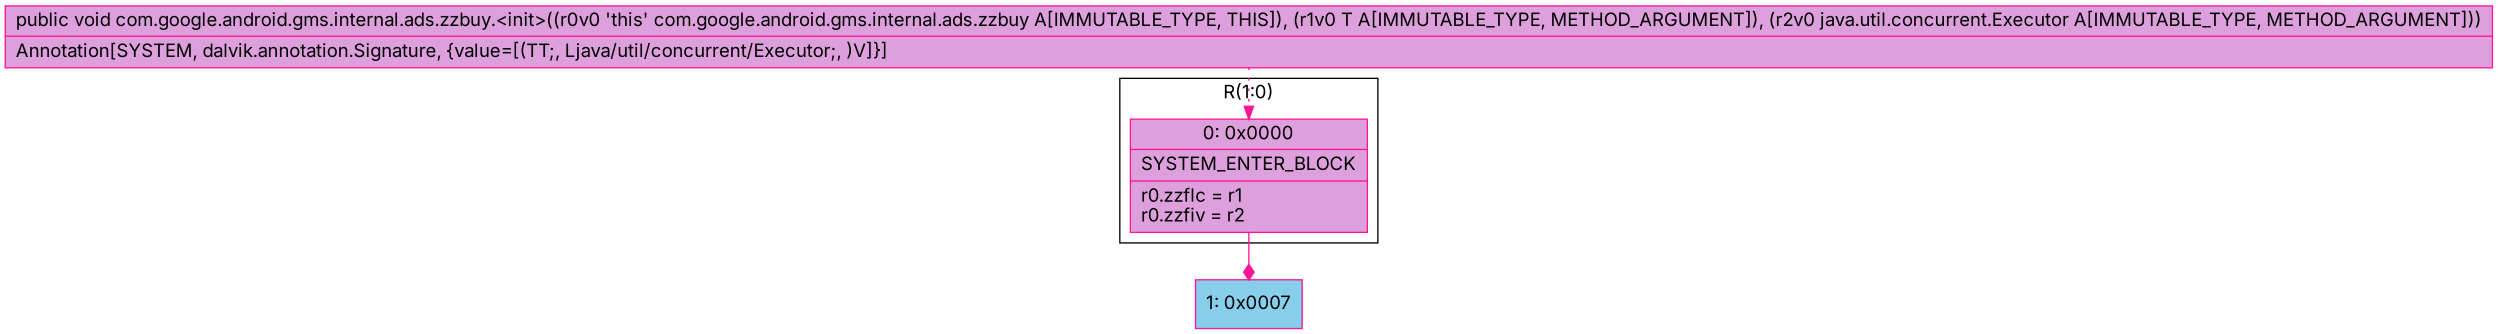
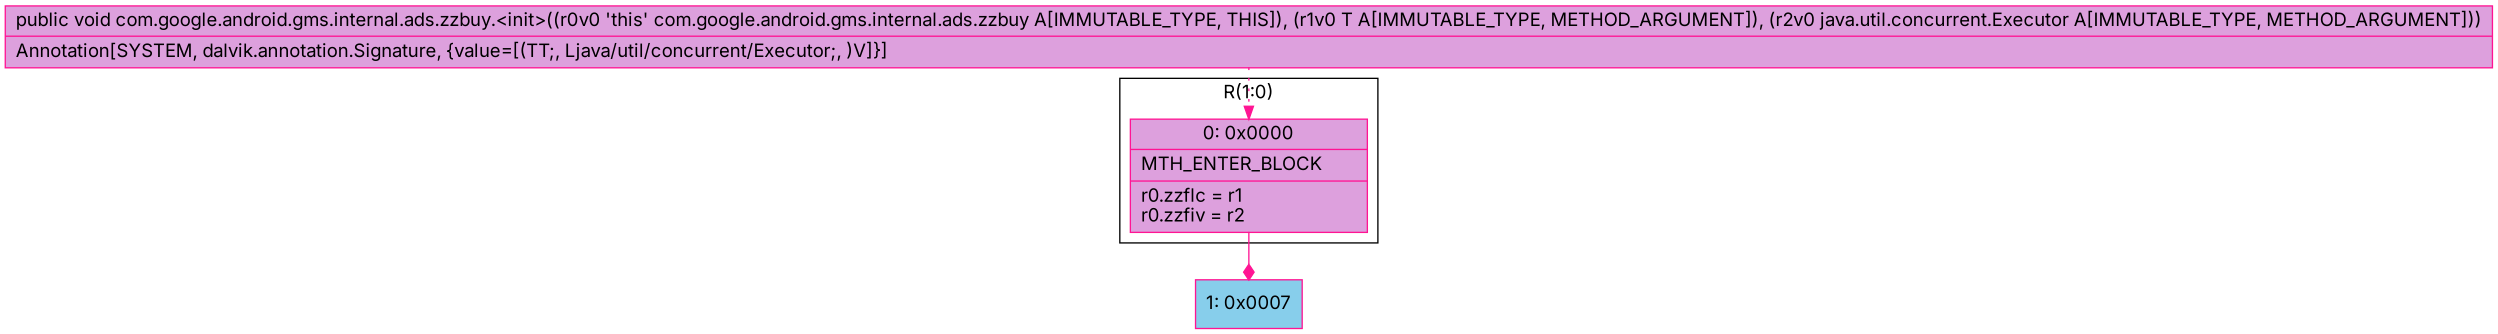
node "0: 0x0000": text "SYSTEM_ENTER_BLOCK" -> "MTH_ENTER_BLOCK"
